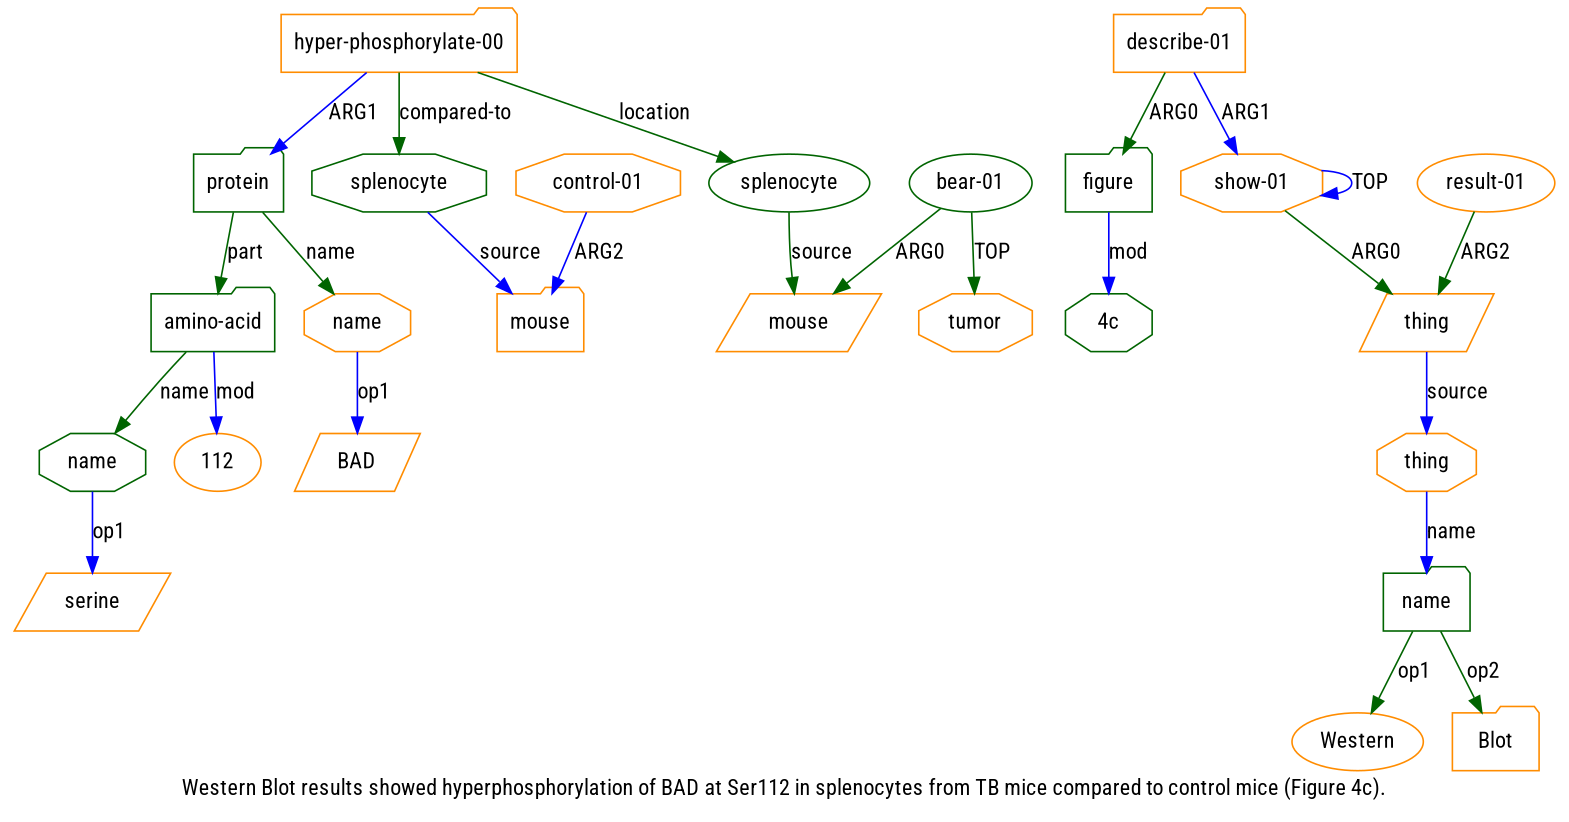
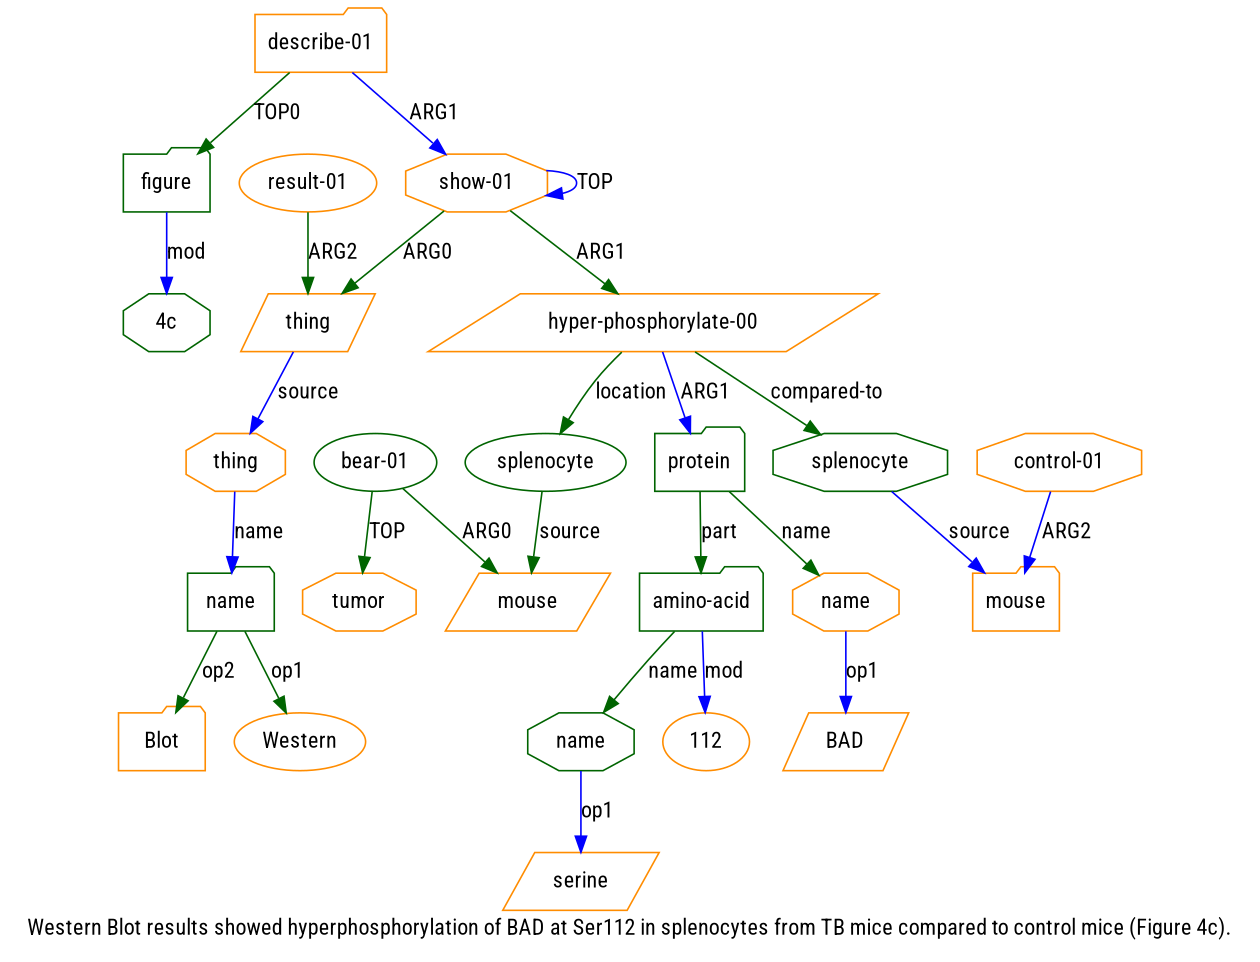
node "hyper-phosphorylate-00": shape folder -> parallelogram
edge "describe-01" -> "figure": label "ARG0" -> "TOP0"
edge "show-01" -> "hyper-phosphorylate-00": added, label "ARG1"
